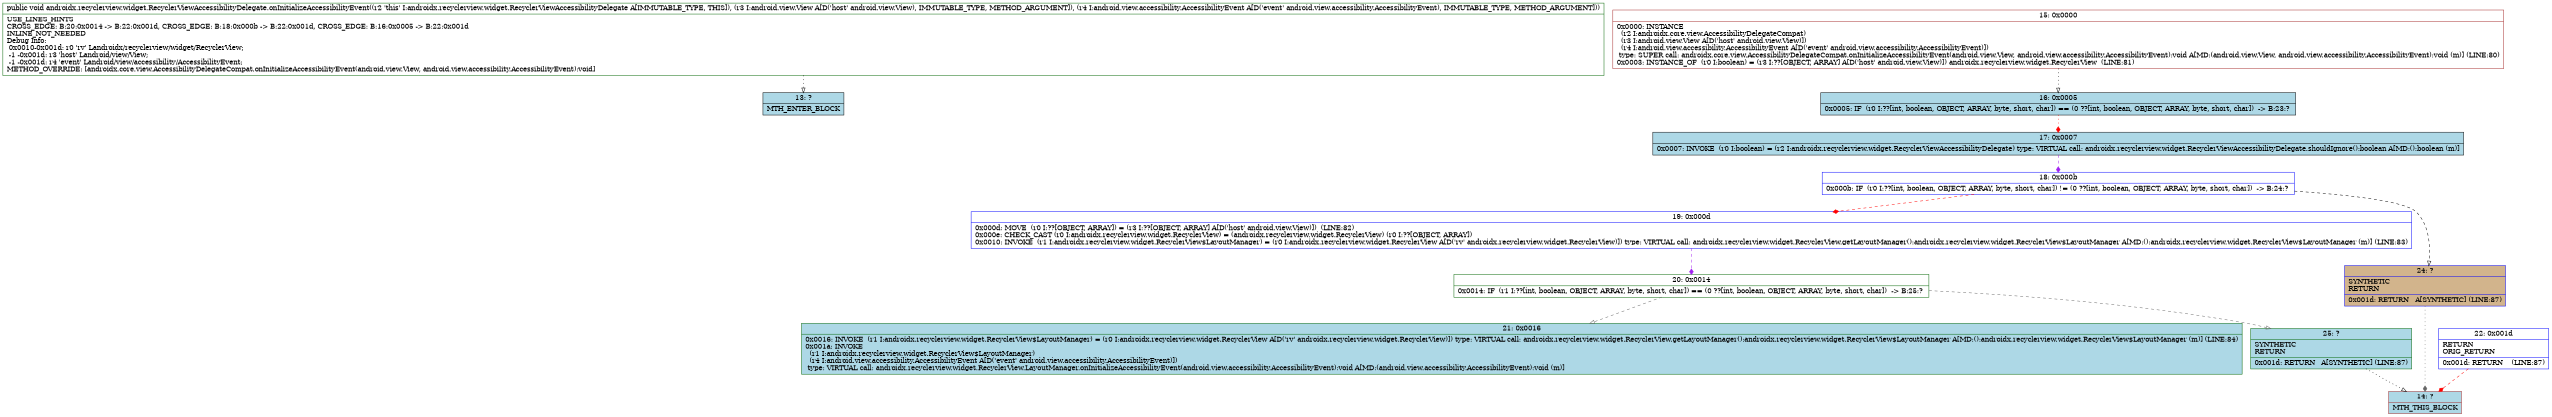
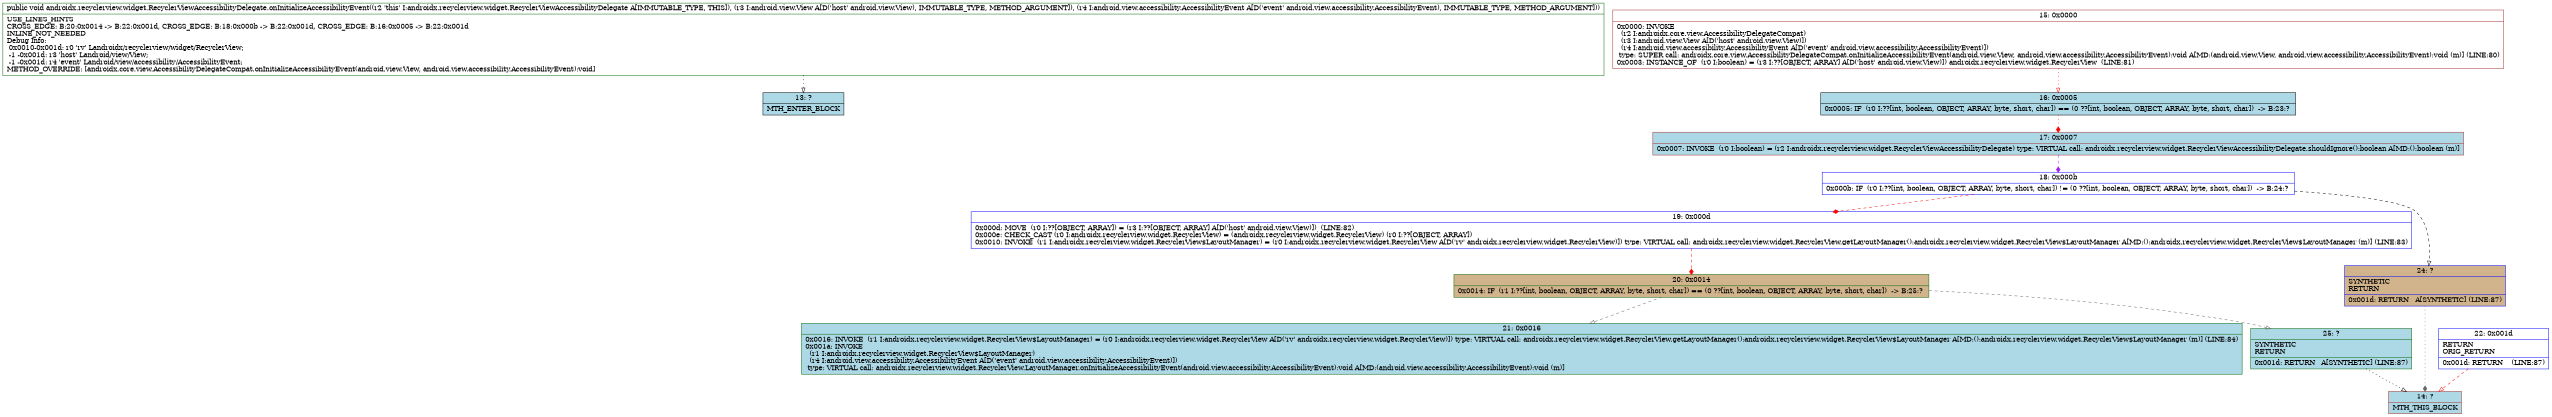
node "15: 0x0000": text "0x0000: INSTANCE" -> "0x0000: INVOKE"
edge "15: 0x0000" -> "16: 0x0005": color black -> red
node "17: 0x0007": color black -> brown
edge "19: 0x000d" -> "20: 0x0014": color purple -> red
node "20: 0x0014": fillcolor white -> tan
edge "22: 0x001d" -> "14: ?": arrowhead diamond -> onormal
